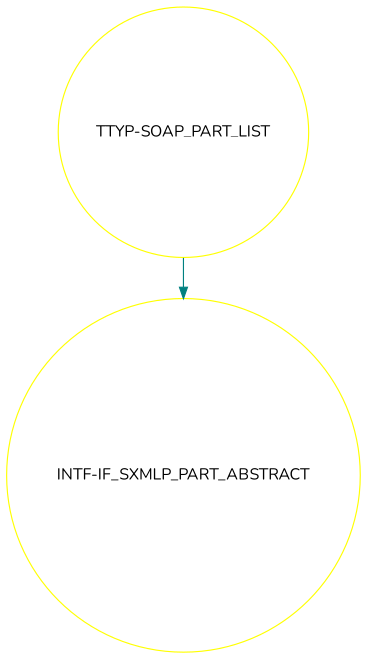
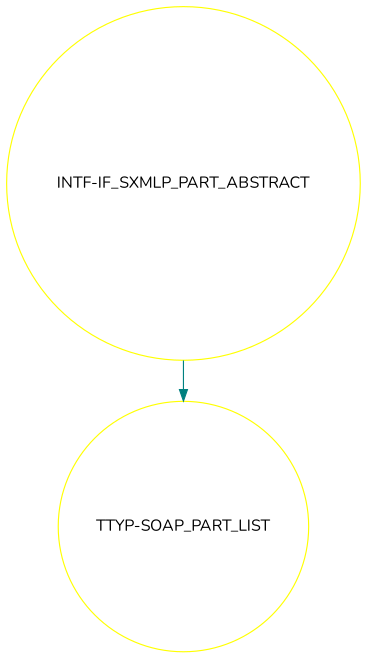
edge "TTYP-SOAP_PART_LIST" -> "INTF-IF_SXMLP_PART_ABSTRACT": reversed
